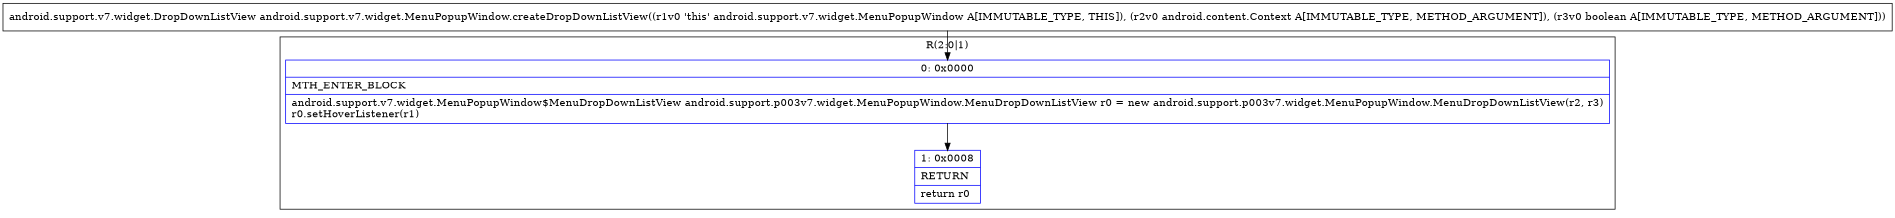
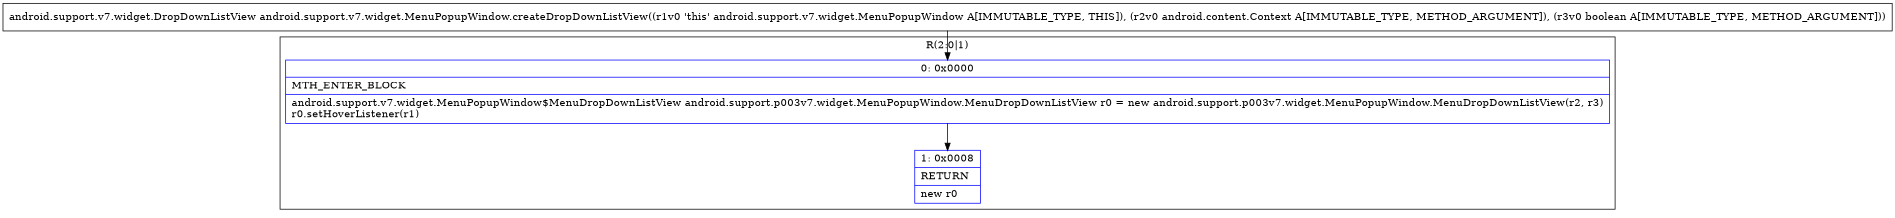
node "1: 0x0008": text "return r0" -> "new r0"
